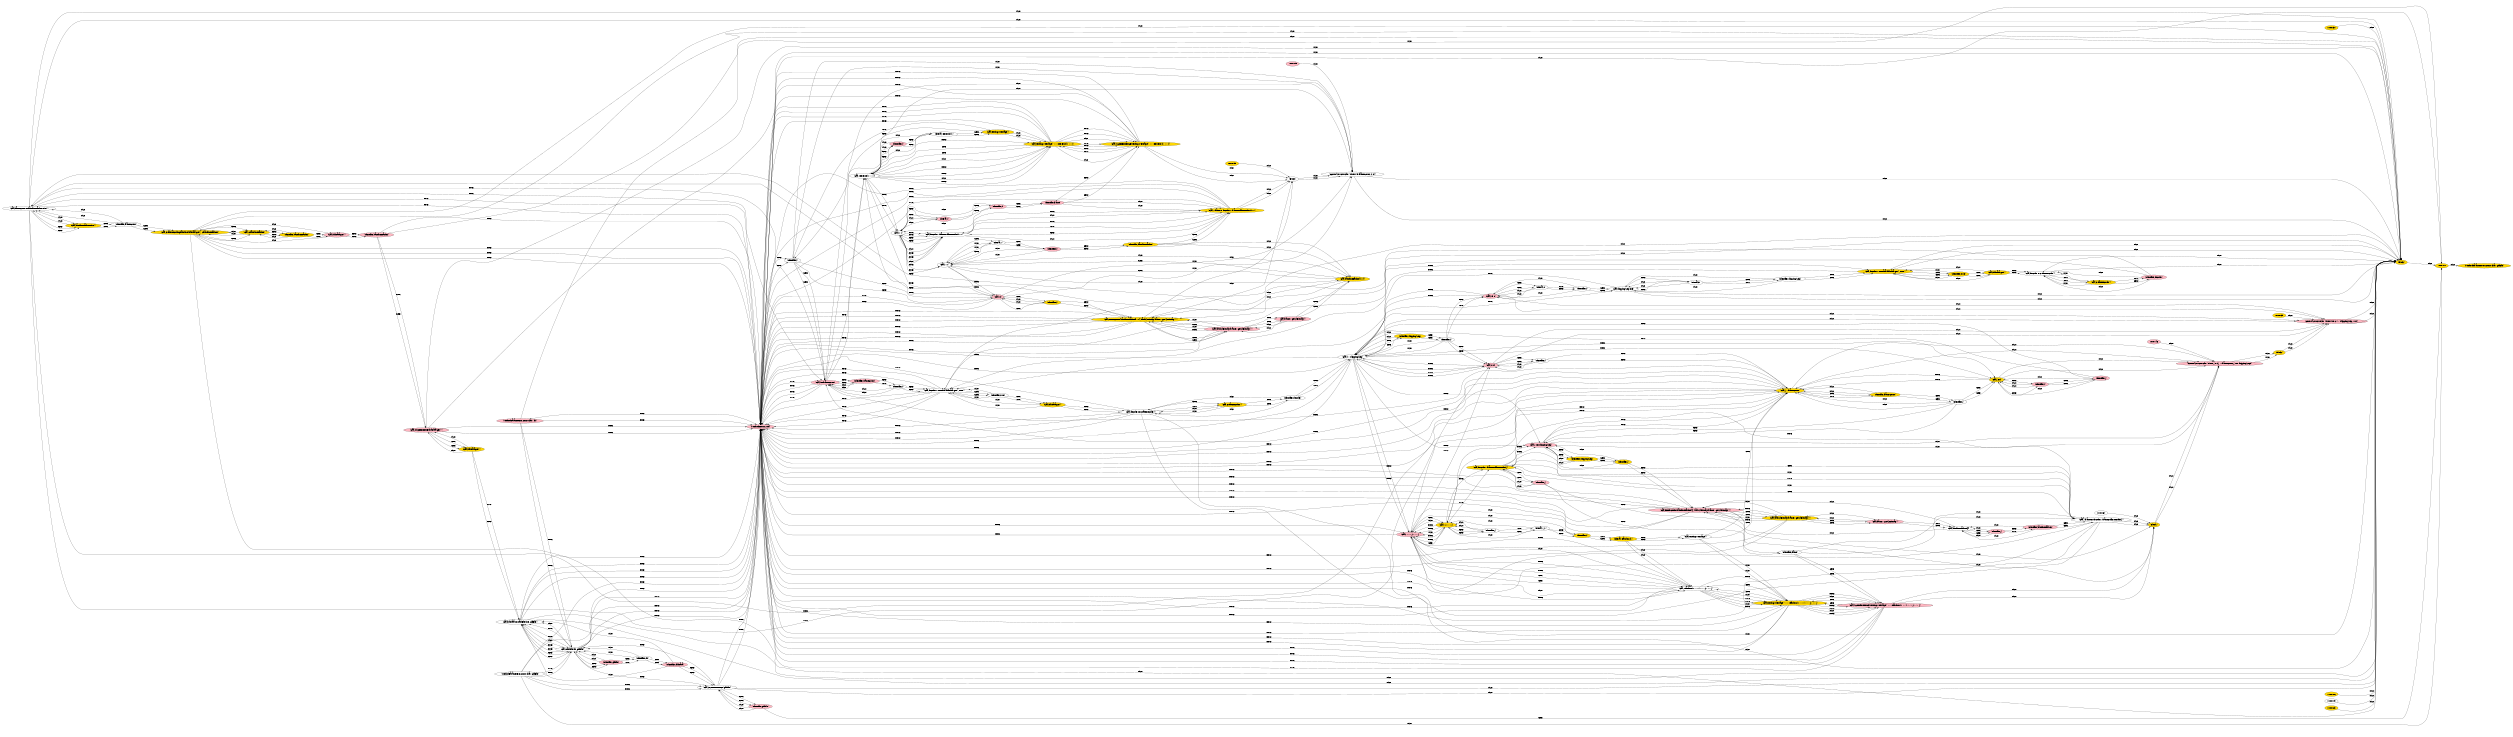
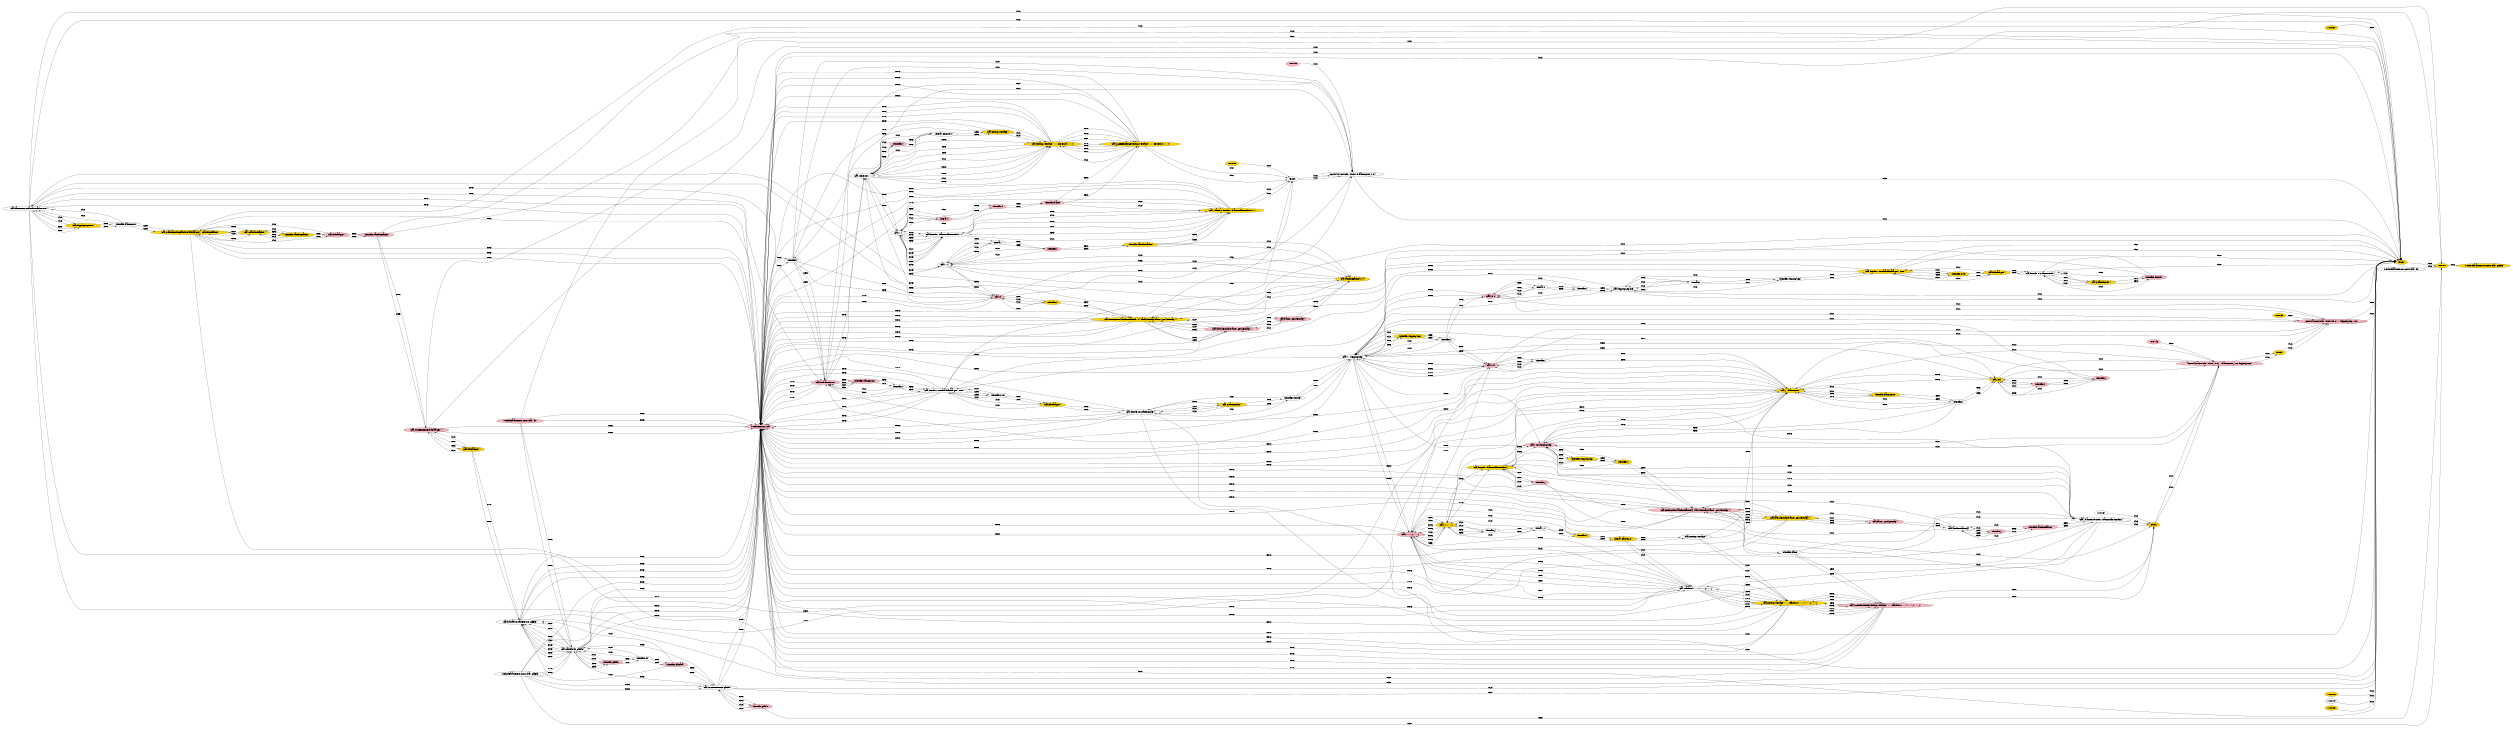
node "(Call,baselineHashes.size())": label "(Call,baselineHashes.size())" -> "(Call,skippingStep.size())"
node "(MethodParameterOut,const char* dir)": added
